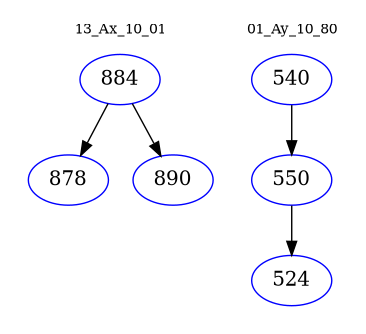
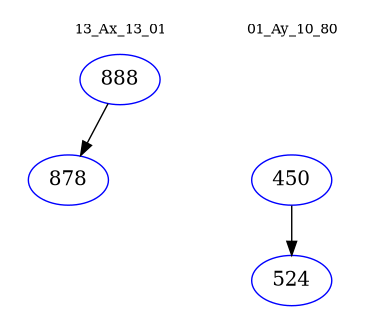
cluster "13_Ax_10_01": label "13_Ax_10_01" -> "13_Ax_13_01"
node "884": label "884" -> "888"
node "540": removed
node "890": removed
node "550": label "550" -> "450"
